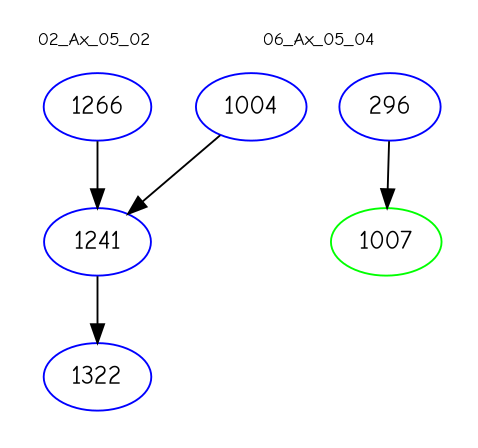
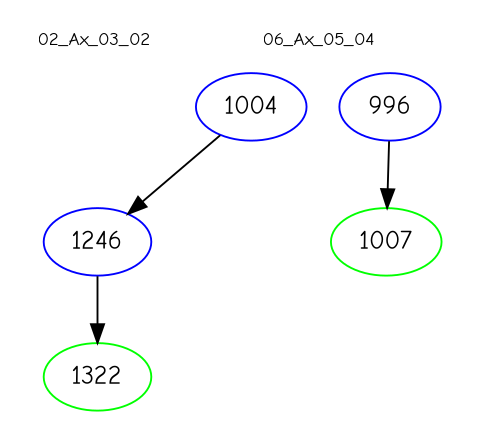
cluster "02_Ax_05_02": label "02_Ax_05_02" -> "02_Ax_03_02"
node "1266": removed
node "296": label "296" -> "996"
node "1241": label "1241" -> "1246"
node "1322": color blue -> green
